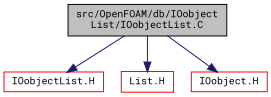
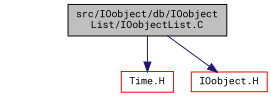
node "src/OpenFOAM/db/IOobject List/IOobjectList.C": label "src/OpenFOAM/db/IOobject List/IOobjectList.C" -> "src/IOobject/db/IOobject List/IOobjectList.C"
node "IOobjectList.H": removed
node "List.H": label "List.H" -> "Time.H"
